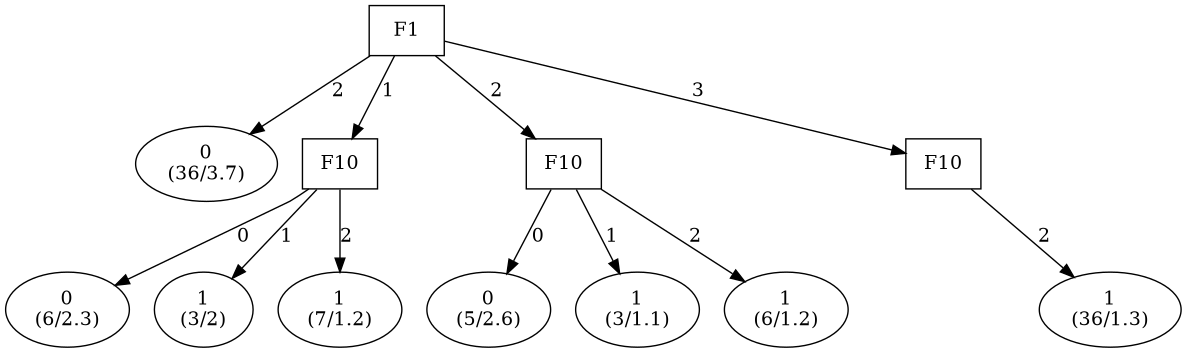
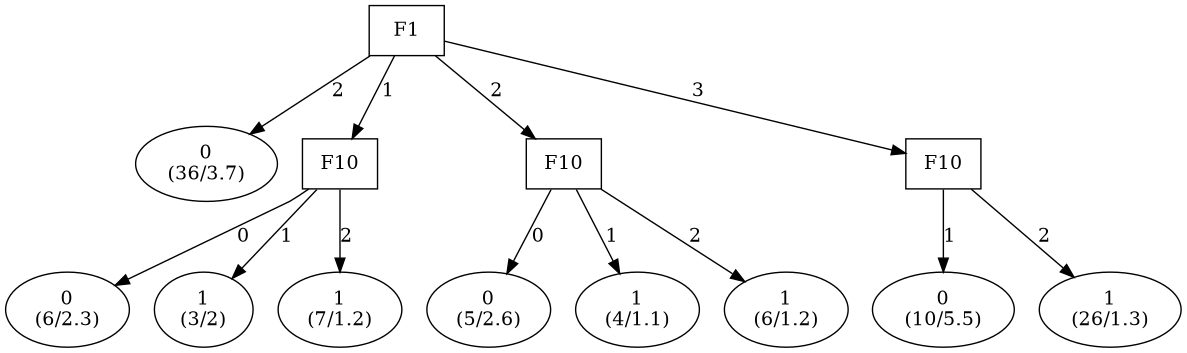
node "1 (3/1.1)": label "1 (3/1.1)" -> "1 (4/1.1)"
node "0 (10/5.5)": added
node "1 (36/1.3)": label "1 (36/1.3)" -> "1 (26/1.3)"
